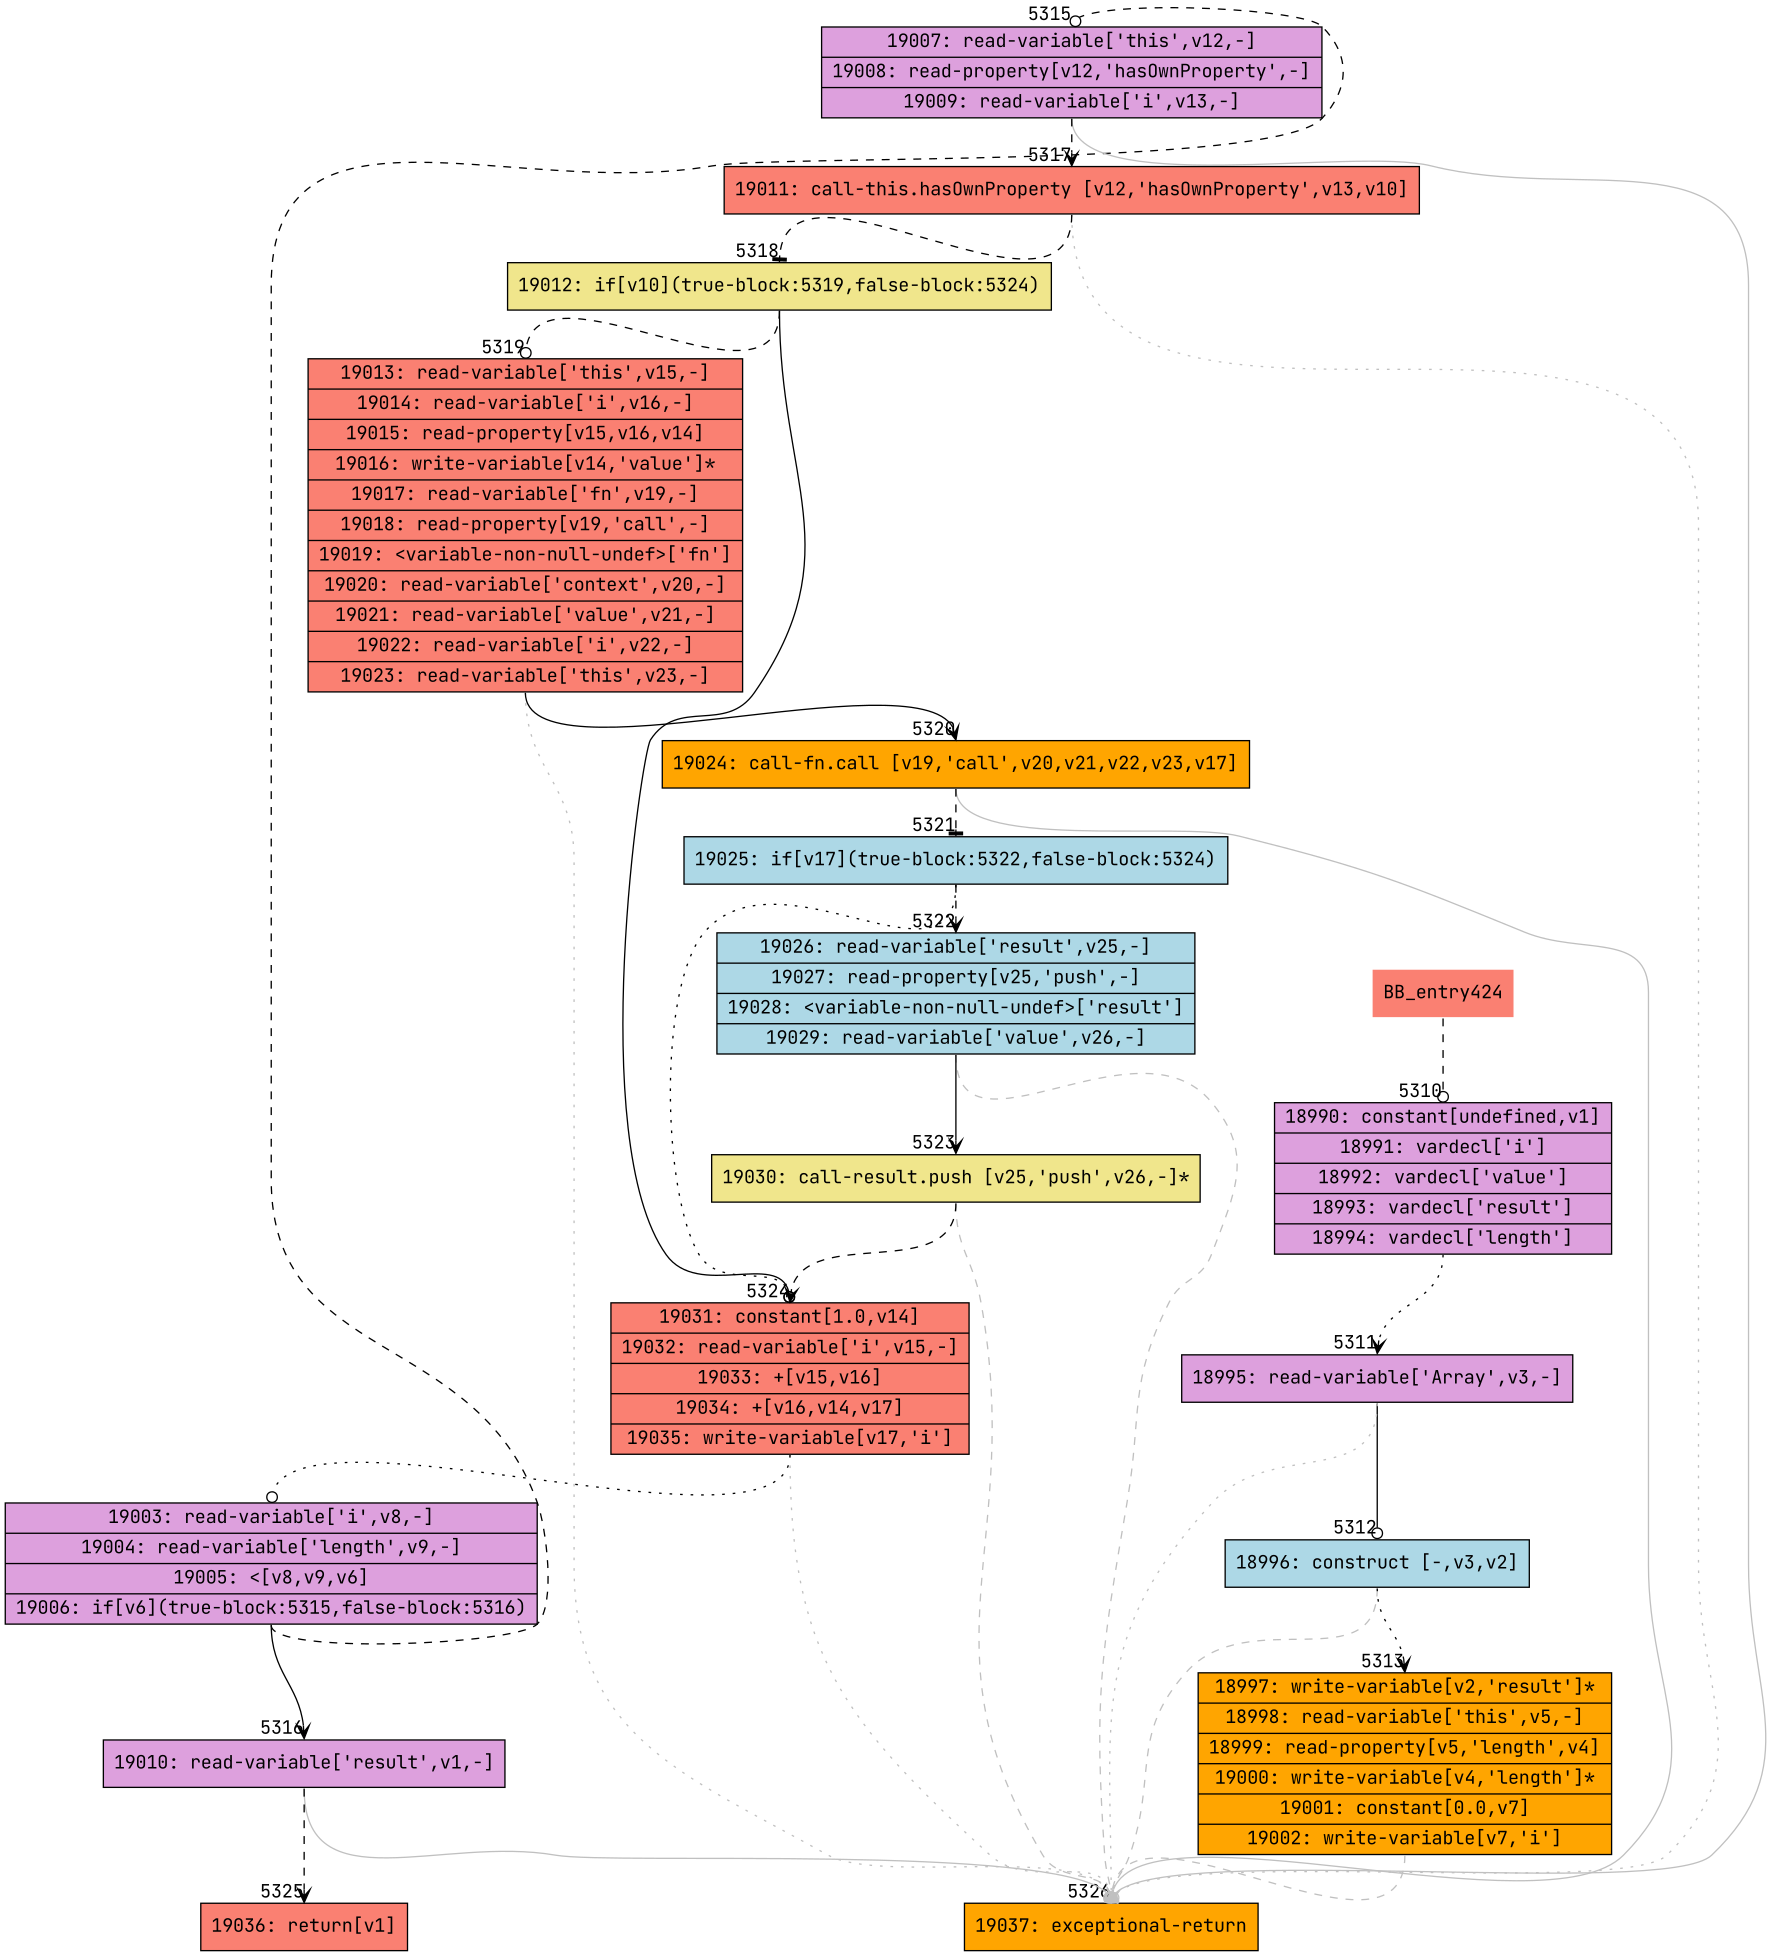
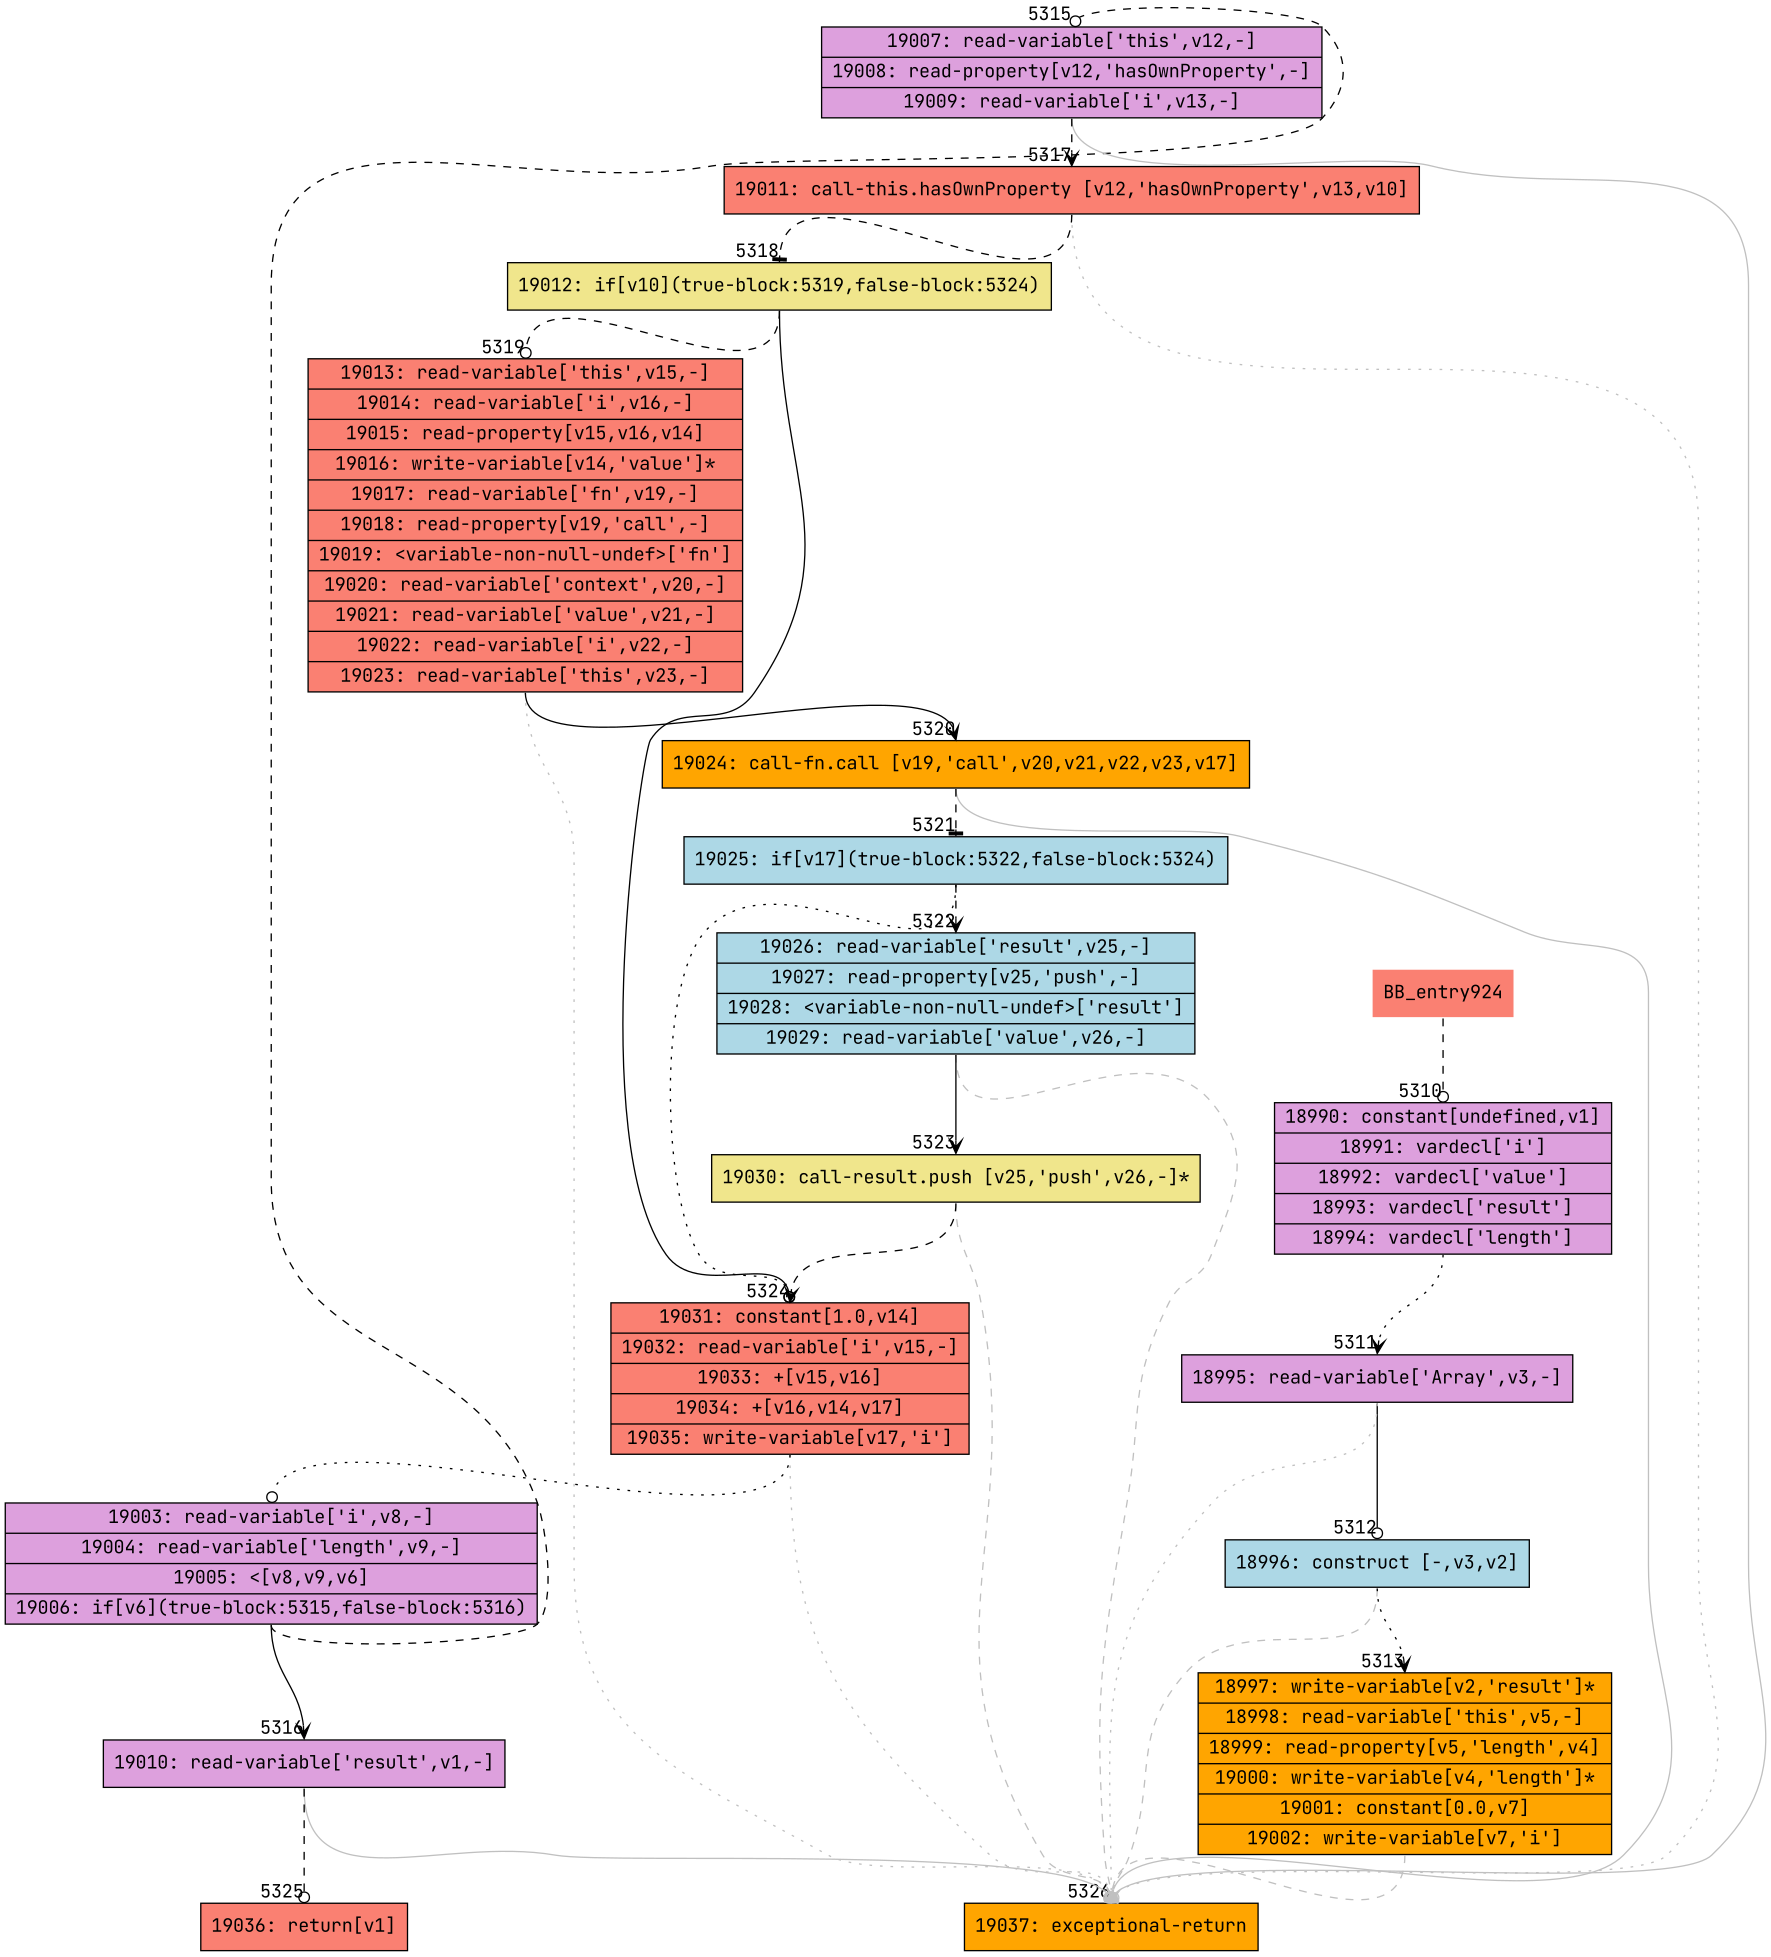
node "BB_entry424": label "BB_entry424" -> "BB_entry924"
edge "19010: read-variable['result',v1,-]" -> "19036: return[v1]": arrowhead vee -> odot
